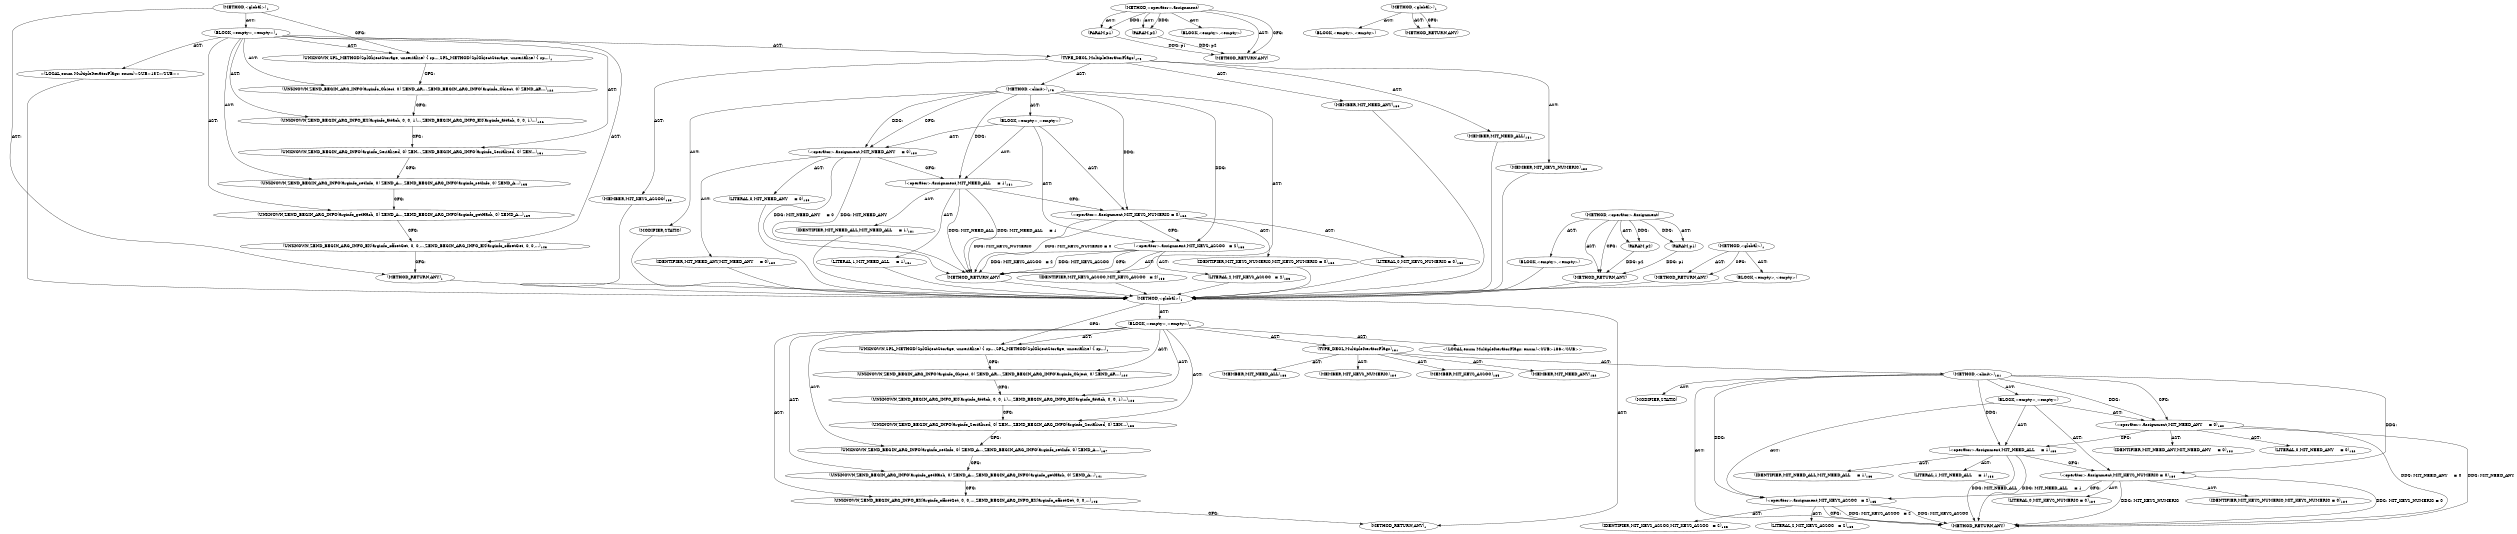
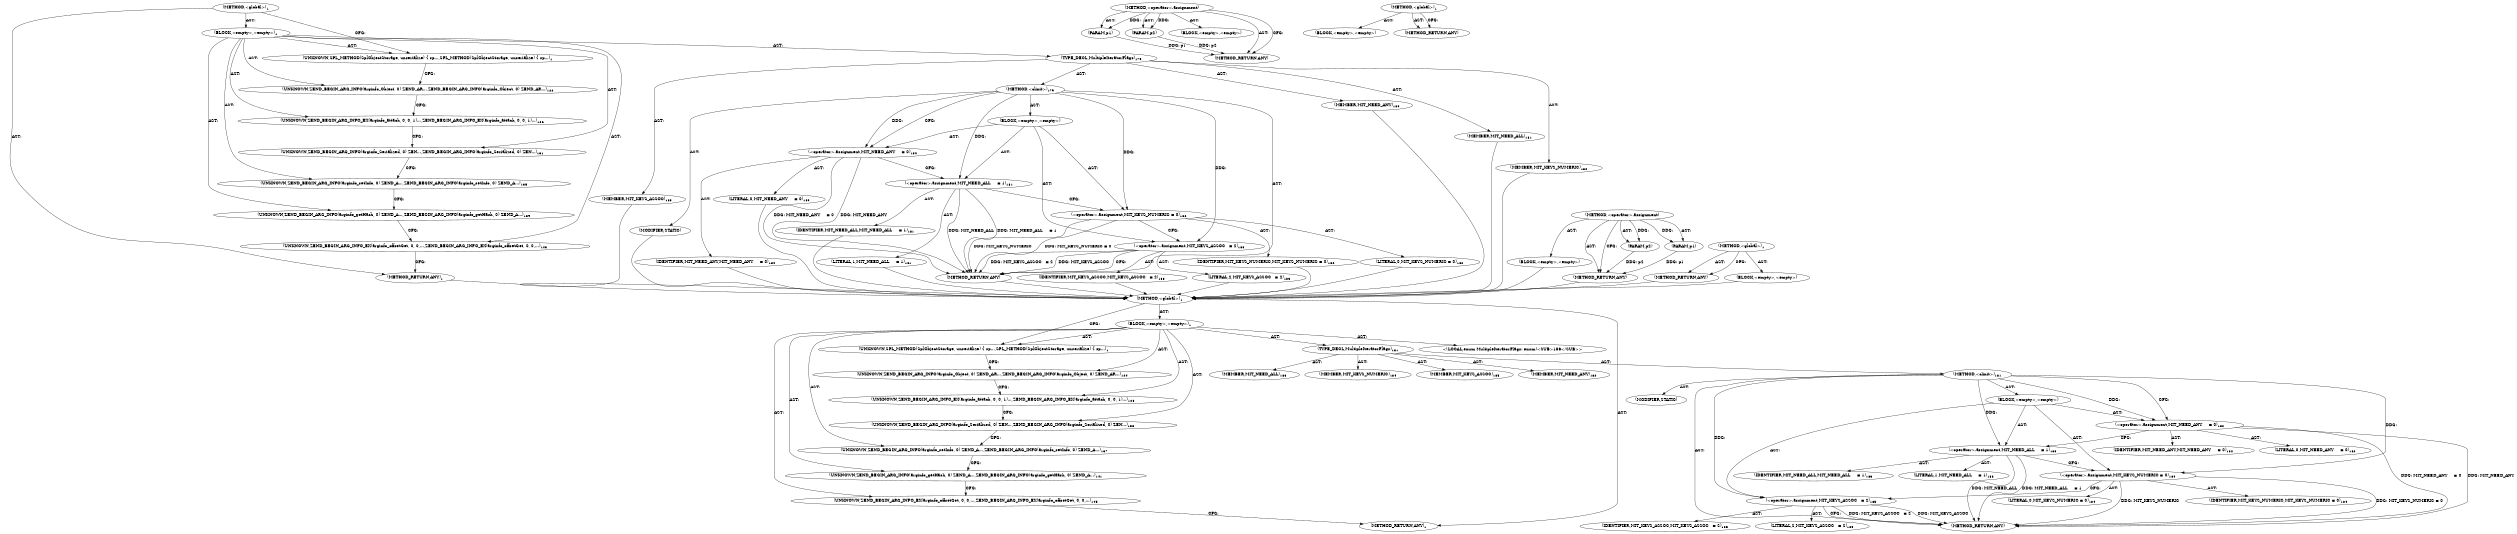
node "<(LOCAL,enum MultipleIteratorFlags: enum)<SUB>184</SUB>>": removed
